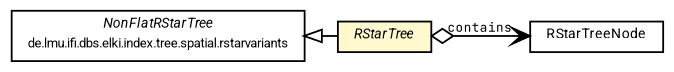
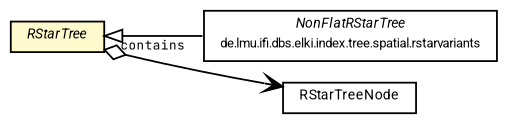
edge "RStarTree" -> "NonFlatRStarTree": reversed
